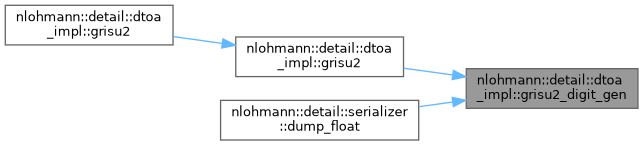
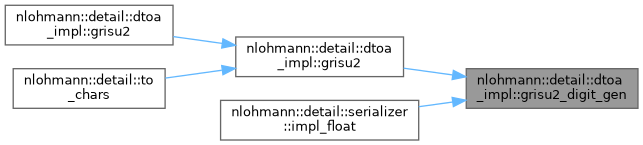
node "nlohmann::detail::to _chars": added
node "nlohmann::detail::serializer ::dump_float": label "nlohmann::detail::serializer ::dump_float" -> "nlohmann::detail::serializer ::impl_float"
